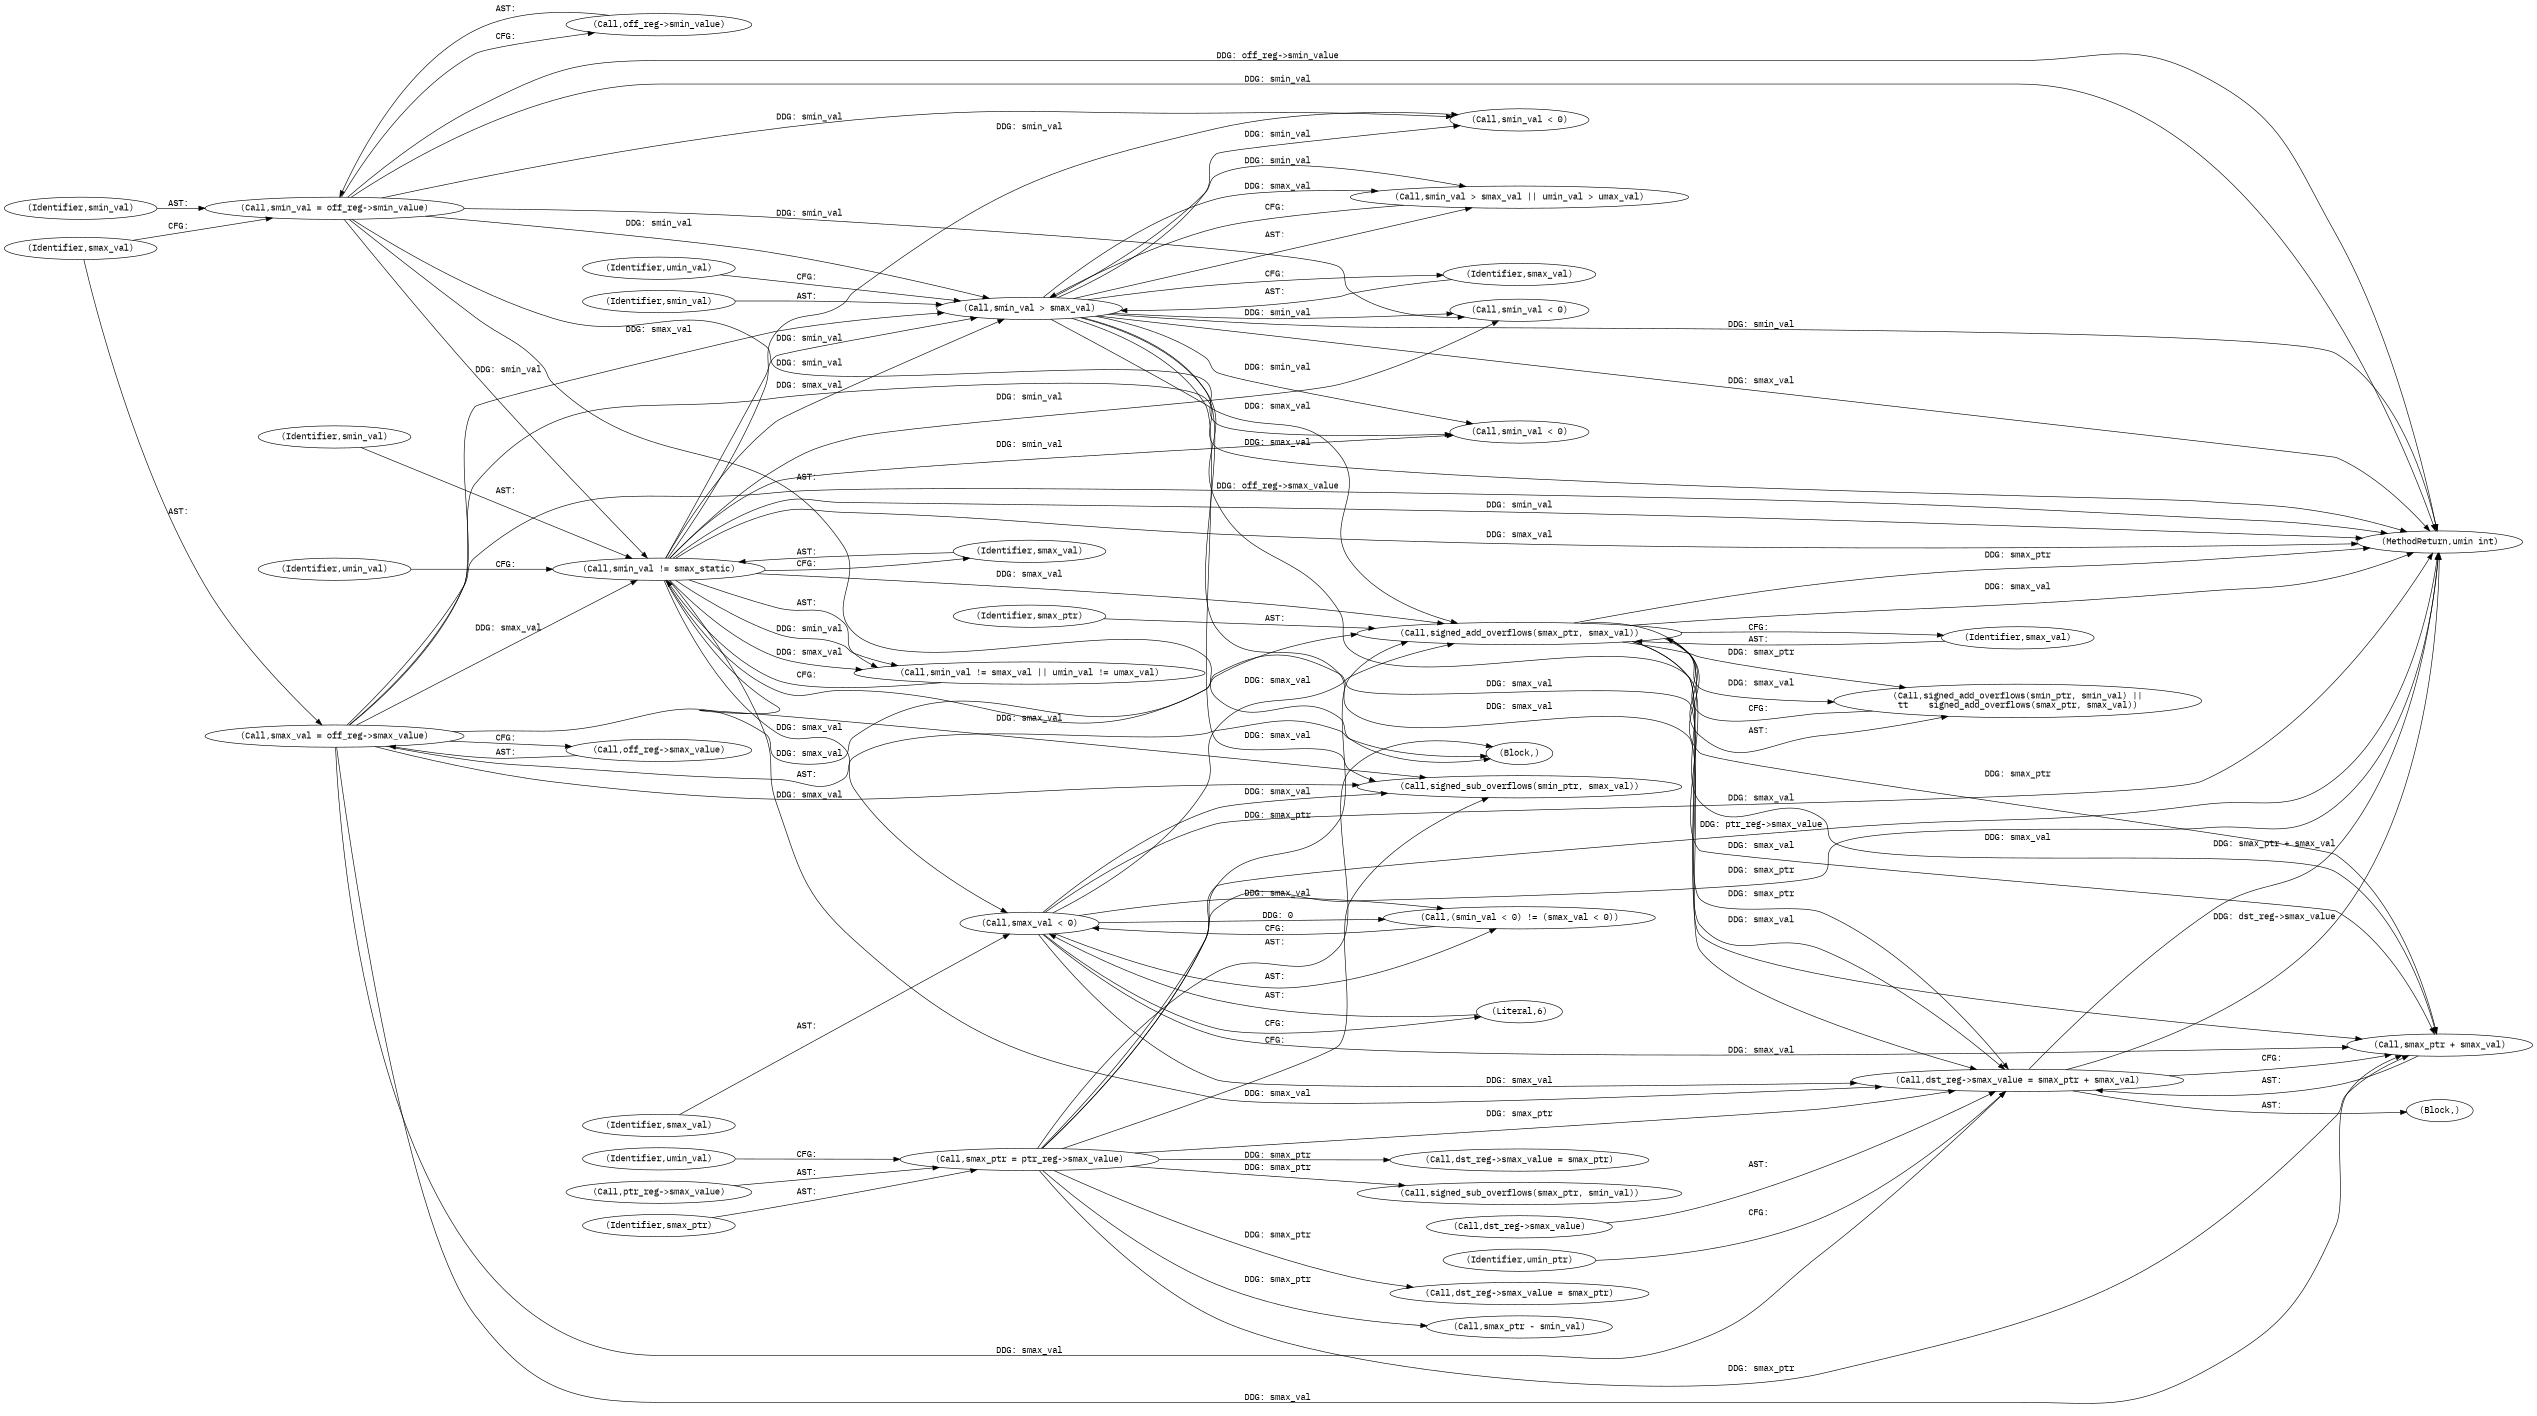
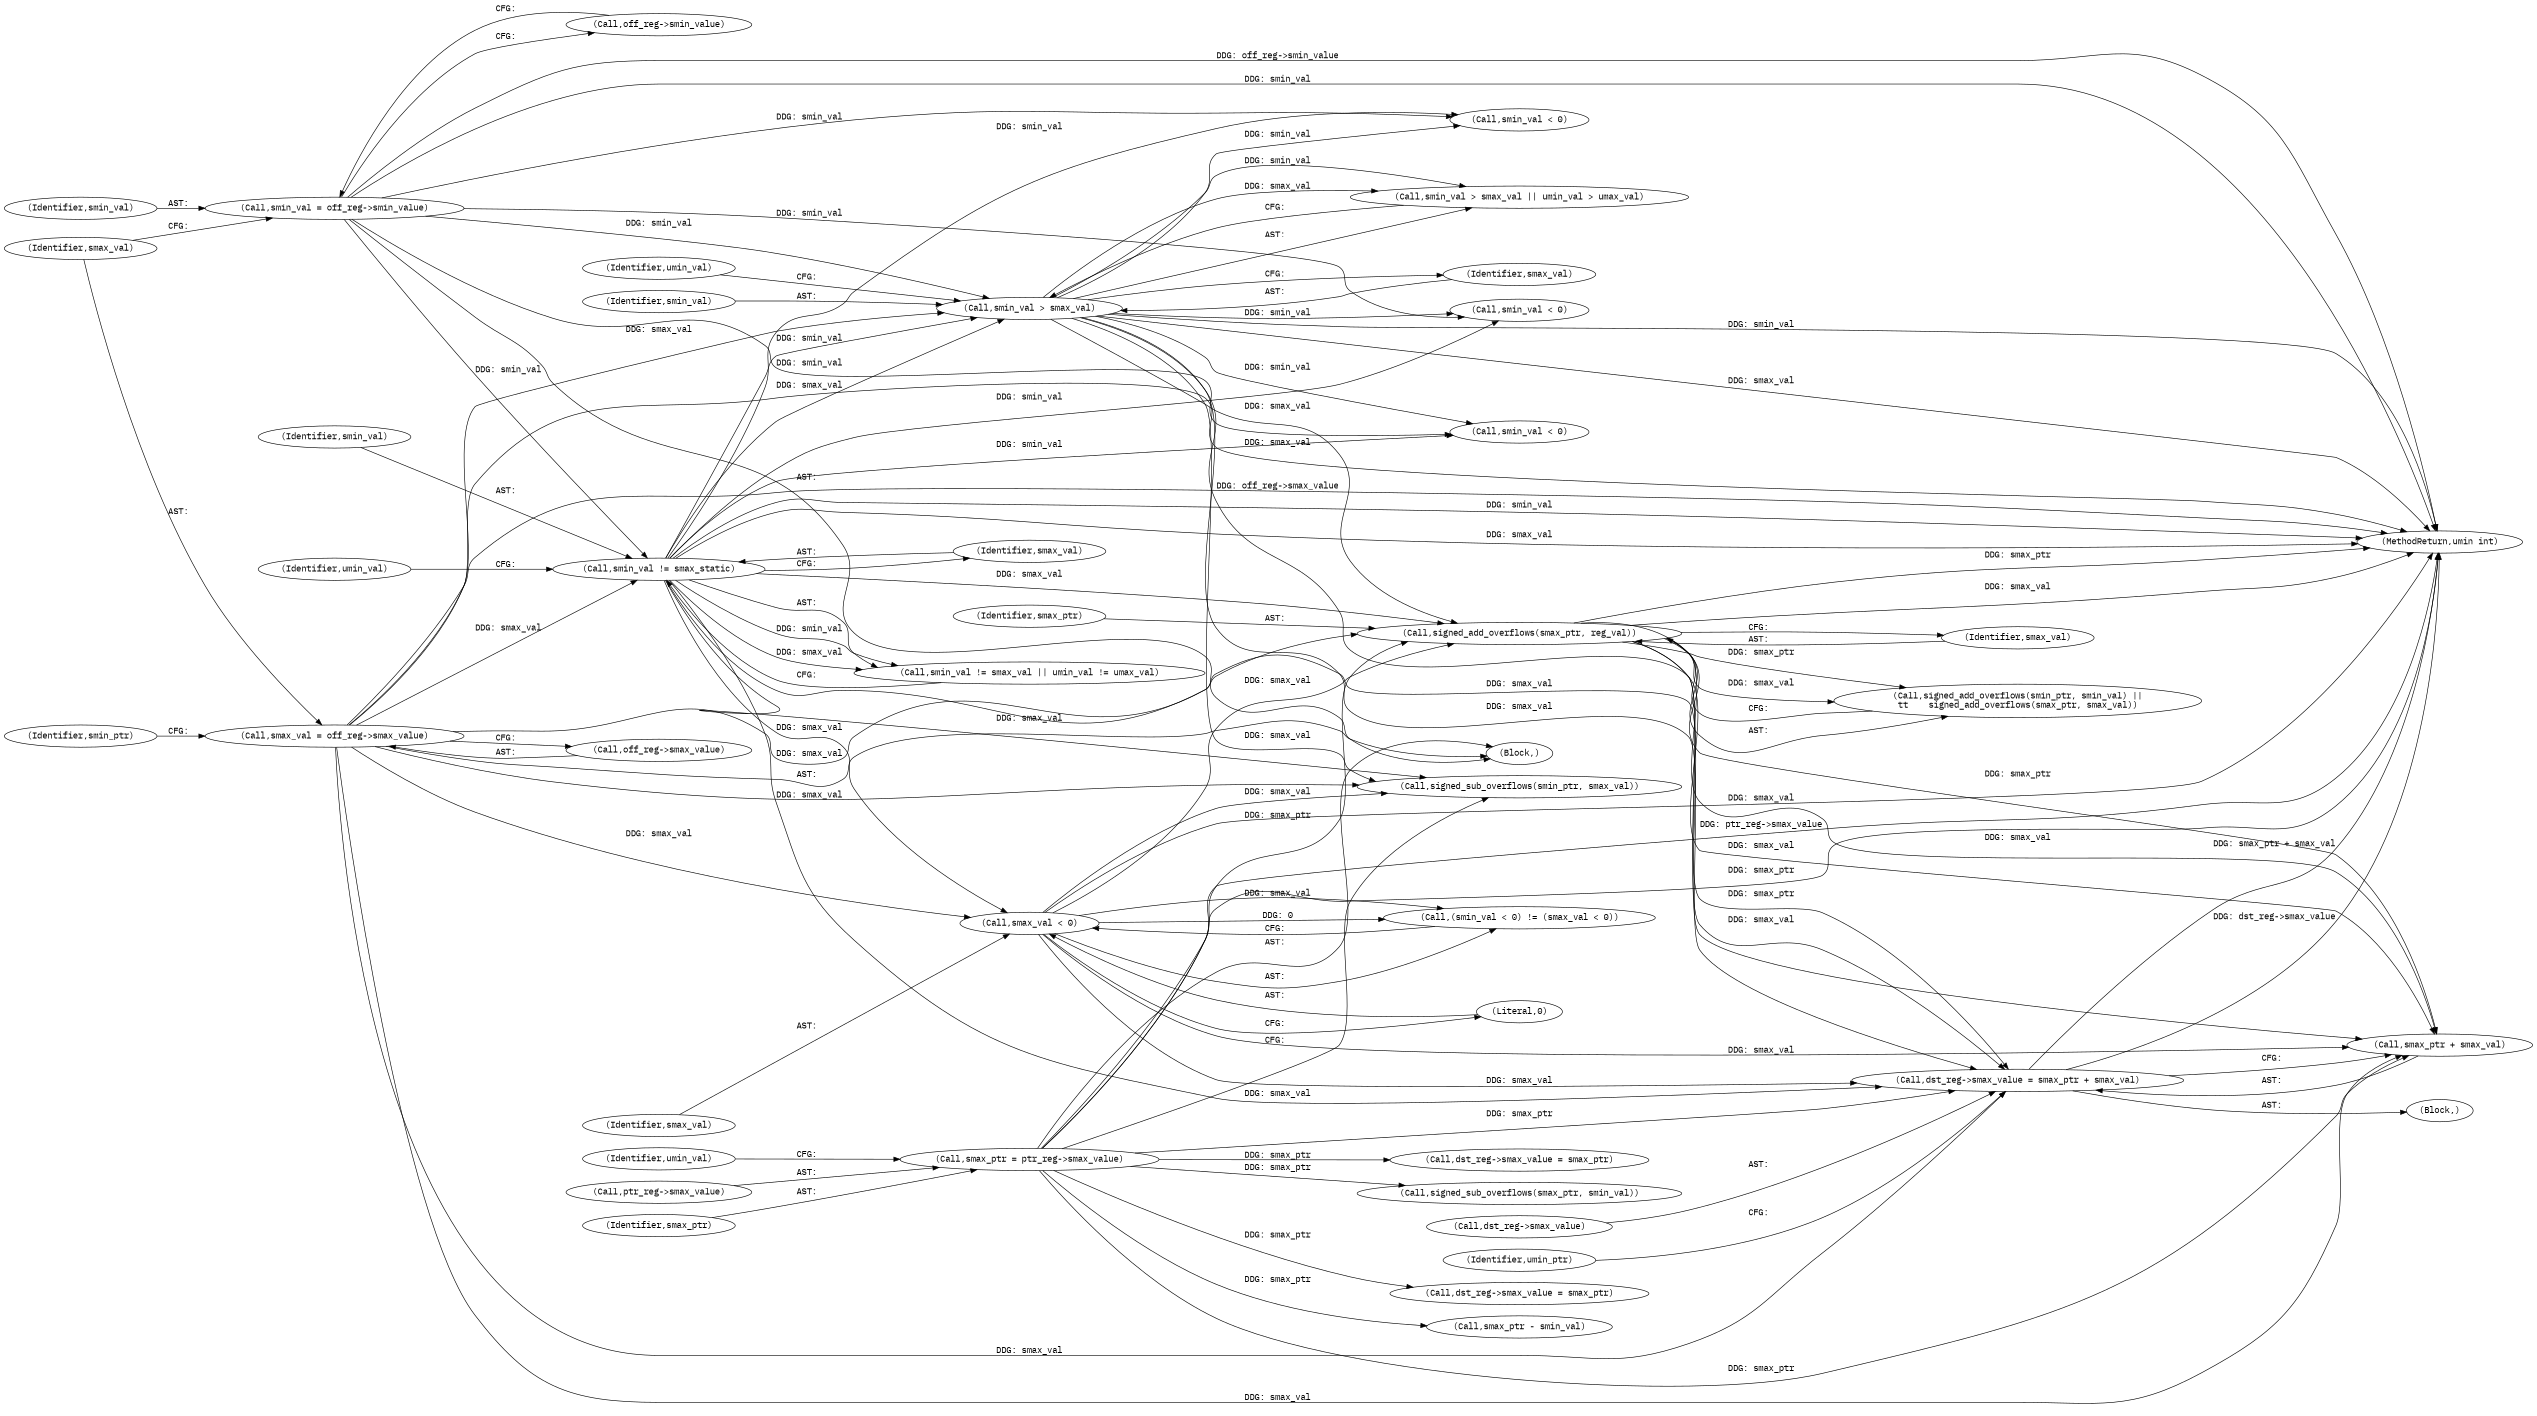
edge "(Call,off_reg->smin_value)" -> "(Call,smin_val = off_reg->smin_value)": label "AST: " -> "CFG: "
node "(Call,signed_add_overflows(smax_ptr, smax_val))": label "(Call,signed_add_overflows(smax_ptr, smax_val))" -> "(Call,signed_add_overflows(smax_ptr, reg_val))"
node "(Identifier,smin_ptr)": added
edge "(Call,smax_val = off_reg->smax_value)" -> "(Call,smax_val < 0)": added, label "DDG: smax_val"
node "(Literal,6)": label "(Literal,6)" -> "(Literal,0)"
